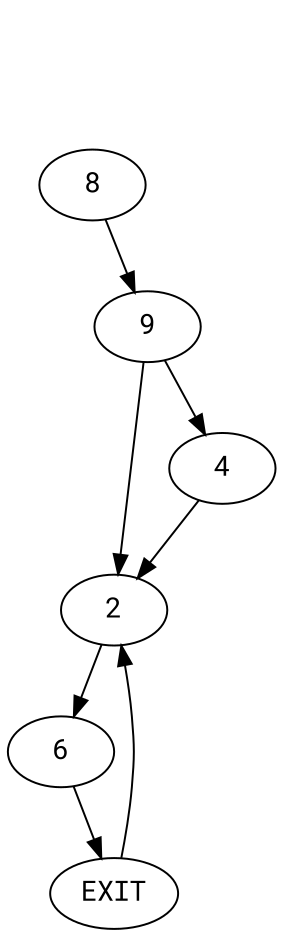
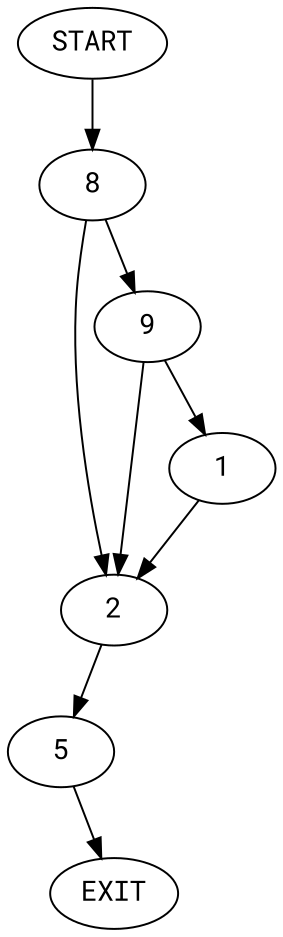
node "START": added
node "4": label "4" -> "1"
node "6": label "6" -> "5"
edge "EXIT" -> "2": now "8" -> "2"
